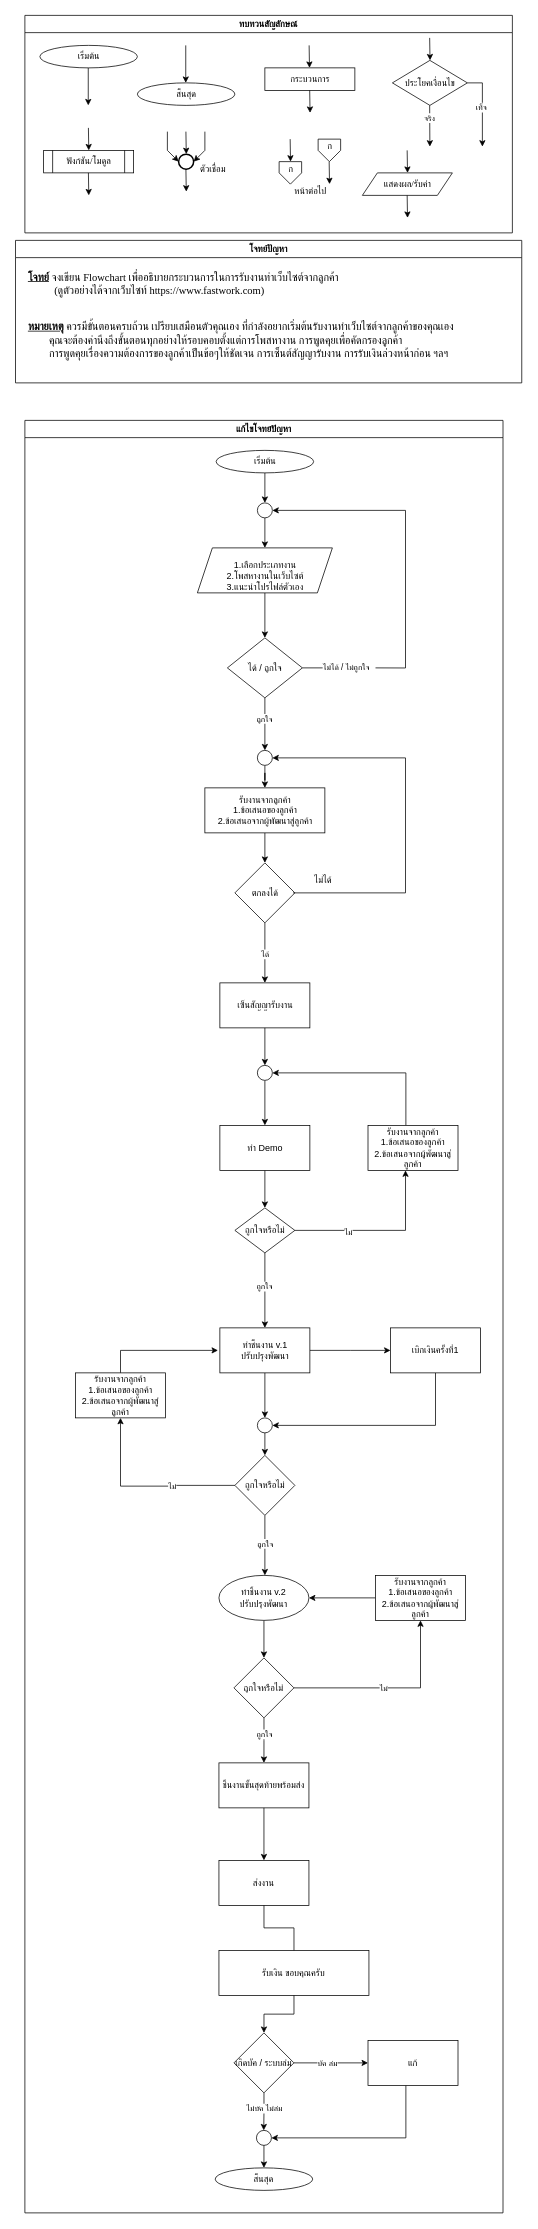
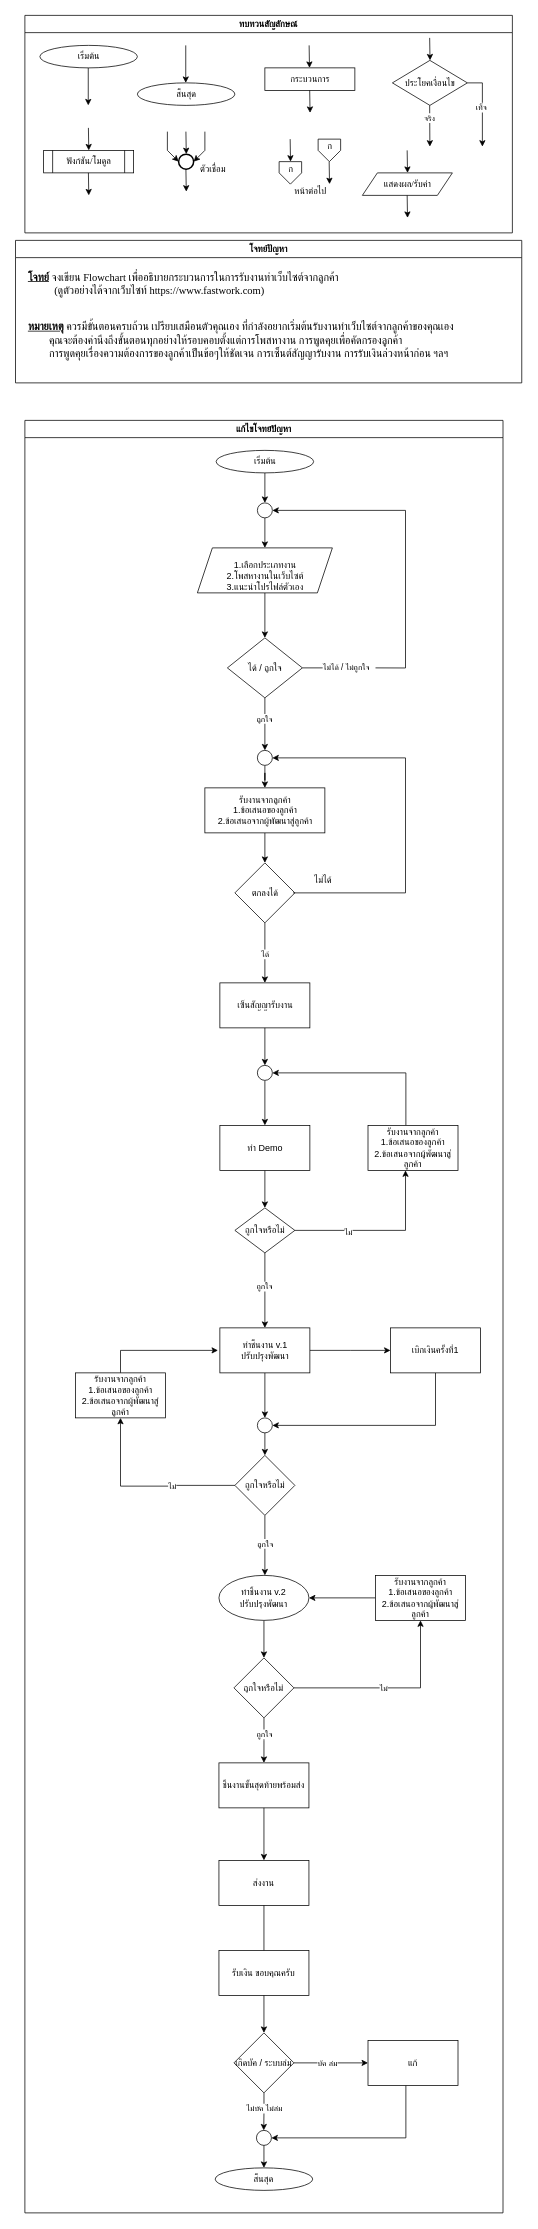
node "รับเงิน ขอบคุณครับ": size 150x45 -> 90x45
